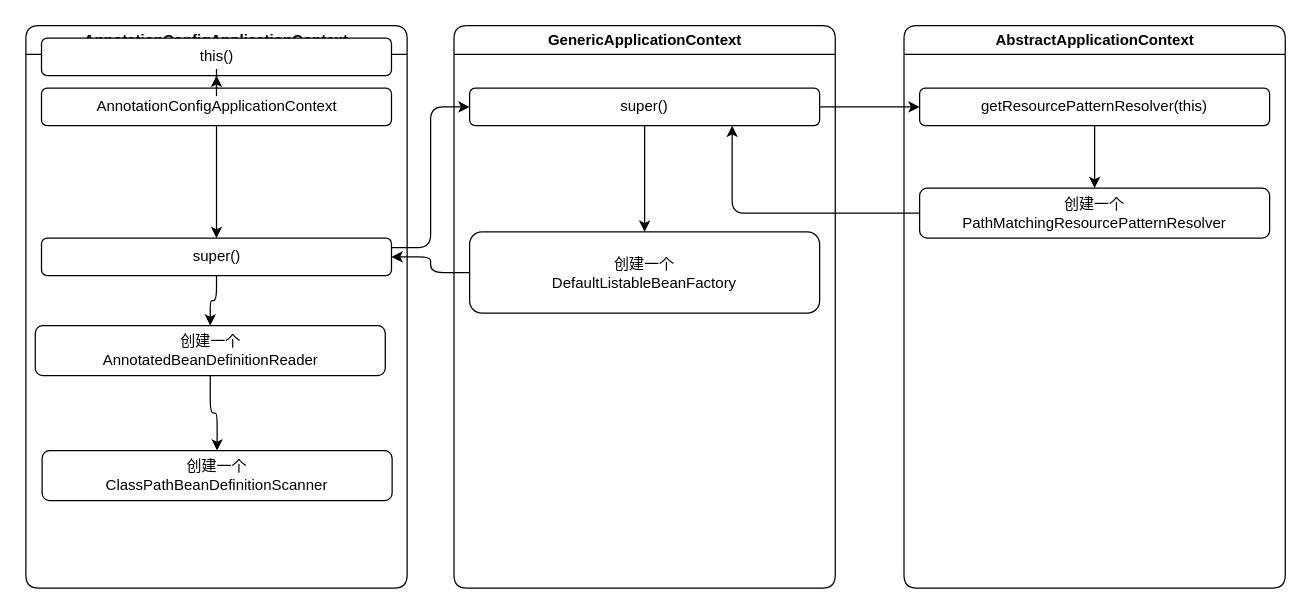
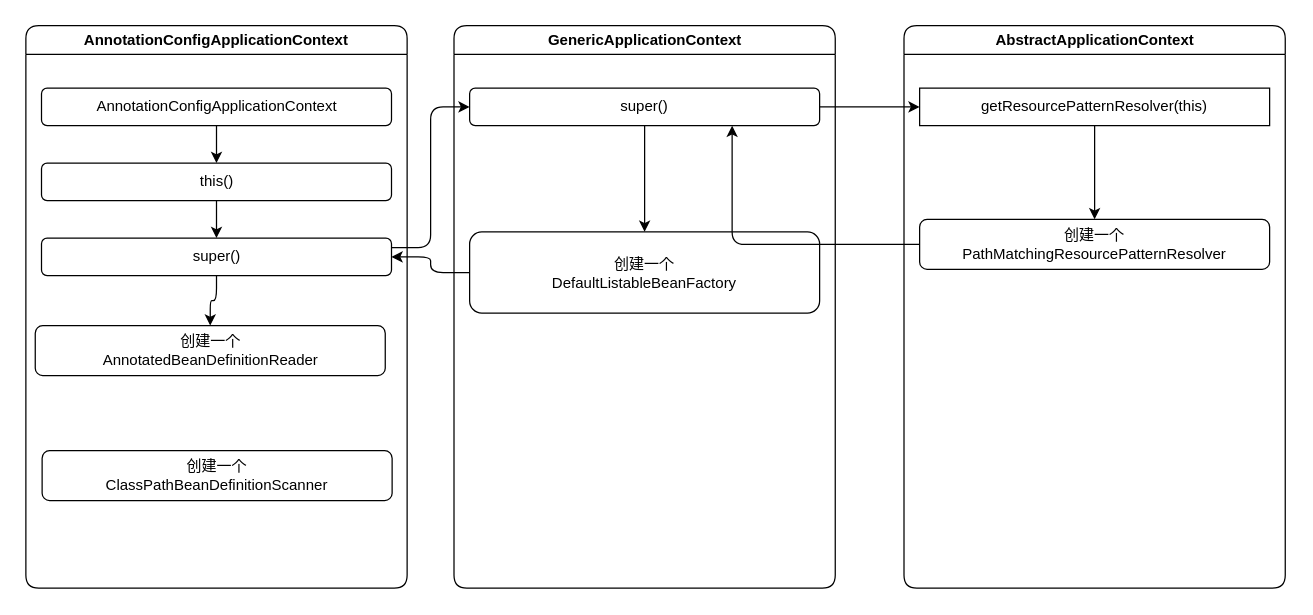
node "this()": moved (216, 57) -> (216, 182)
node "getResourcePatternResolver(this)": shape rounded rectangle -> rectangle
node "创建一个 PathMatchingResourcePatternResolver": moved (1094, 213) -> (1094, 244)
edge "创建一个 AnnotatedBeanDefinitionReader" -> "创建一个 ClassPathBeanDefinitionScanner": removed
